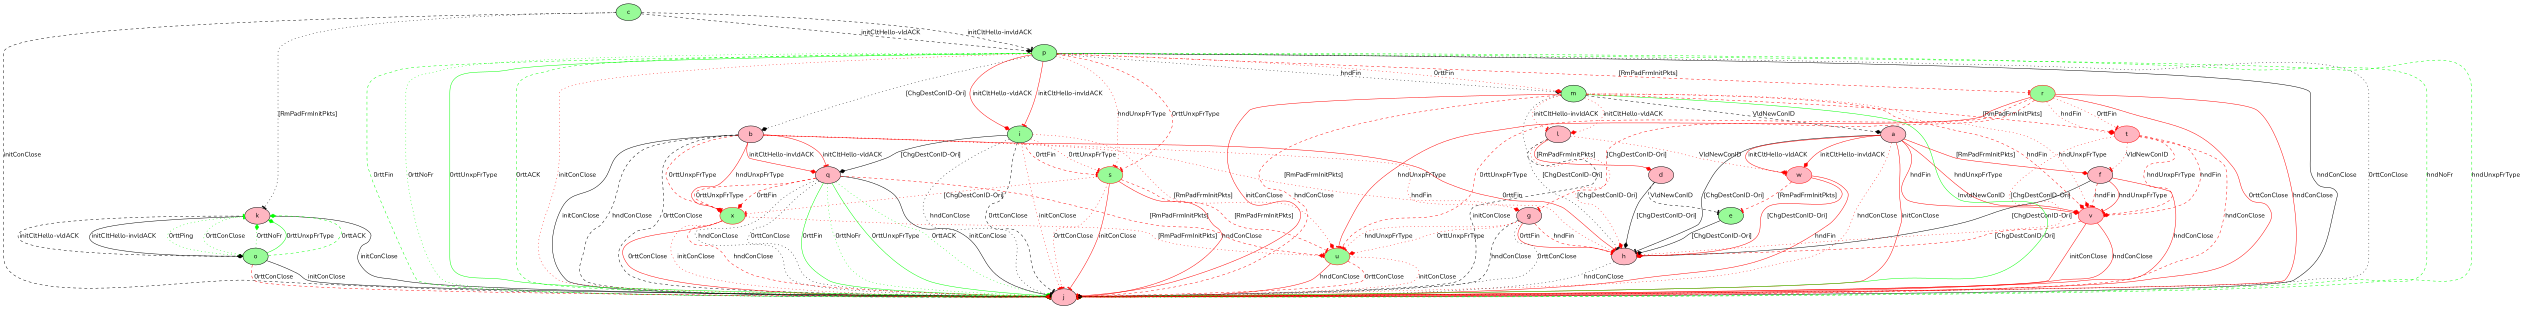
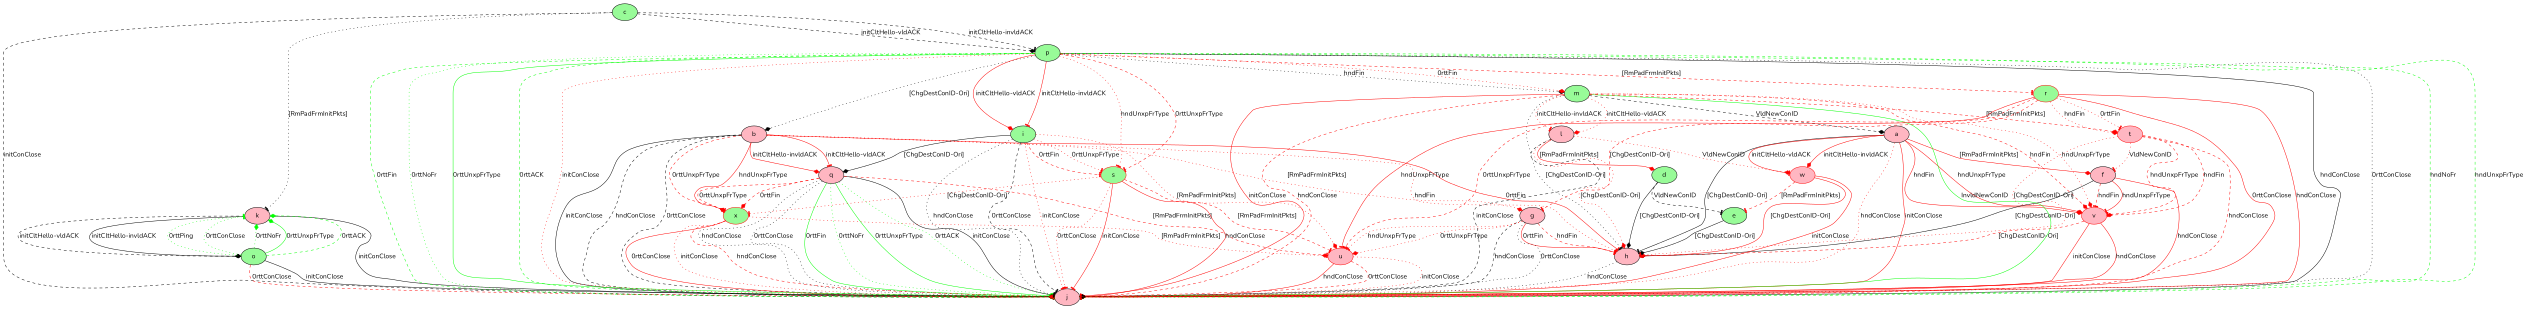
node "d": fillcolor lightpink -> palegreen
edge "w" -> "j": label "hndFin " -> "initConClose "
node "u": fillcolor palegreen -> lightpink
